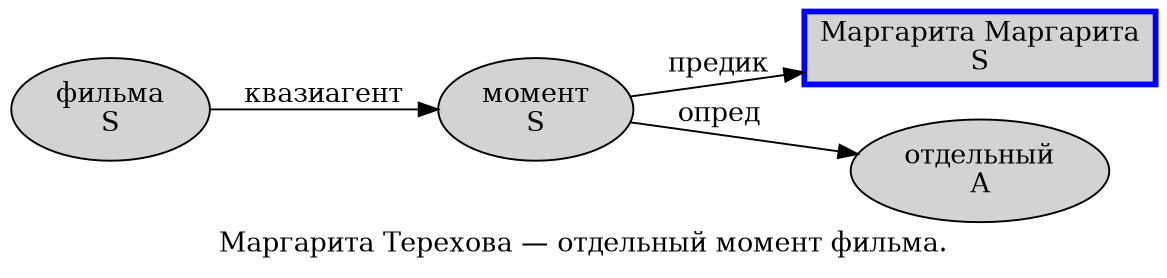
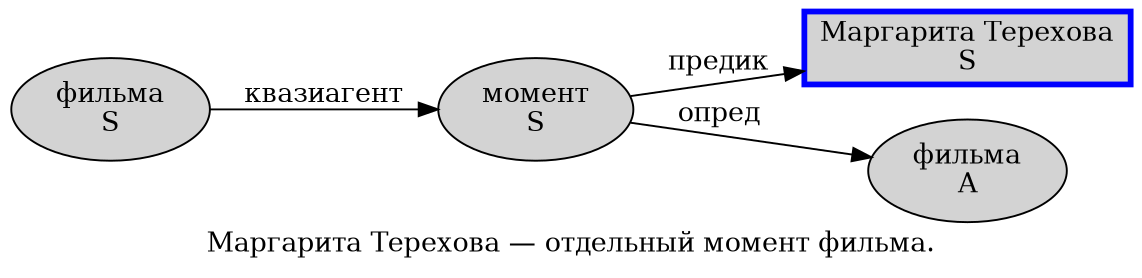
node "Маргарита Маргарита S": label "Маргарита Маргарита S" -> "Маргарита Терехова S"
node "отдельный A": label "отдельный A" -> "фильма A"
